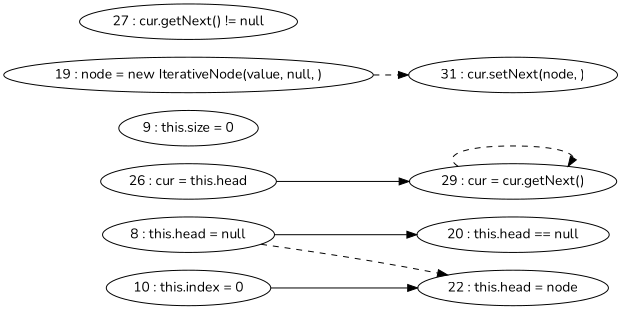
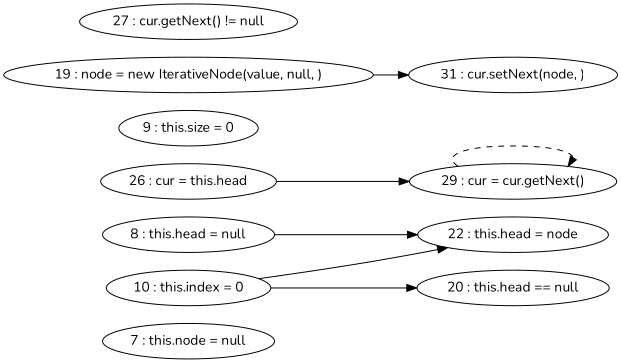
edge "19 : node = new IterativeNode(value, null, )" -> "31 : cur.setNext(node, )": style dashed -> solid
edge "8 : this.head = null" -> "20 : this.head == null": now "10 : this.index = 0" -> "20 : this.head == null"
edge "8 : this.head = null" -> "22 : this.head = node": style dashed -> solid
node "7 : this.node = null": added
